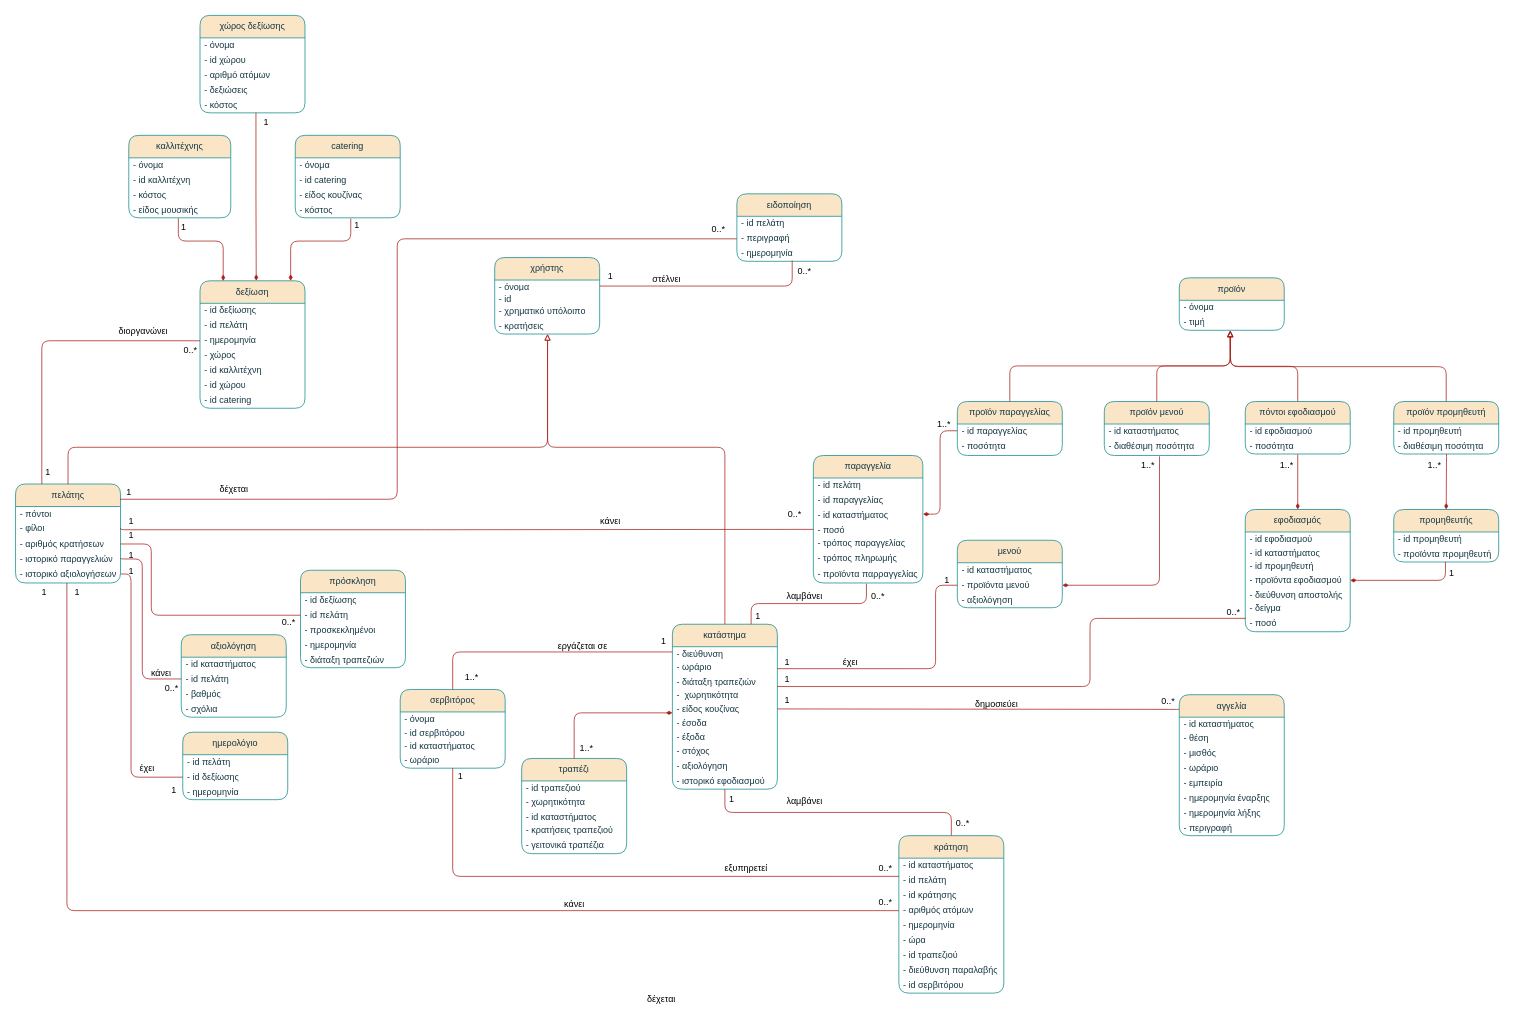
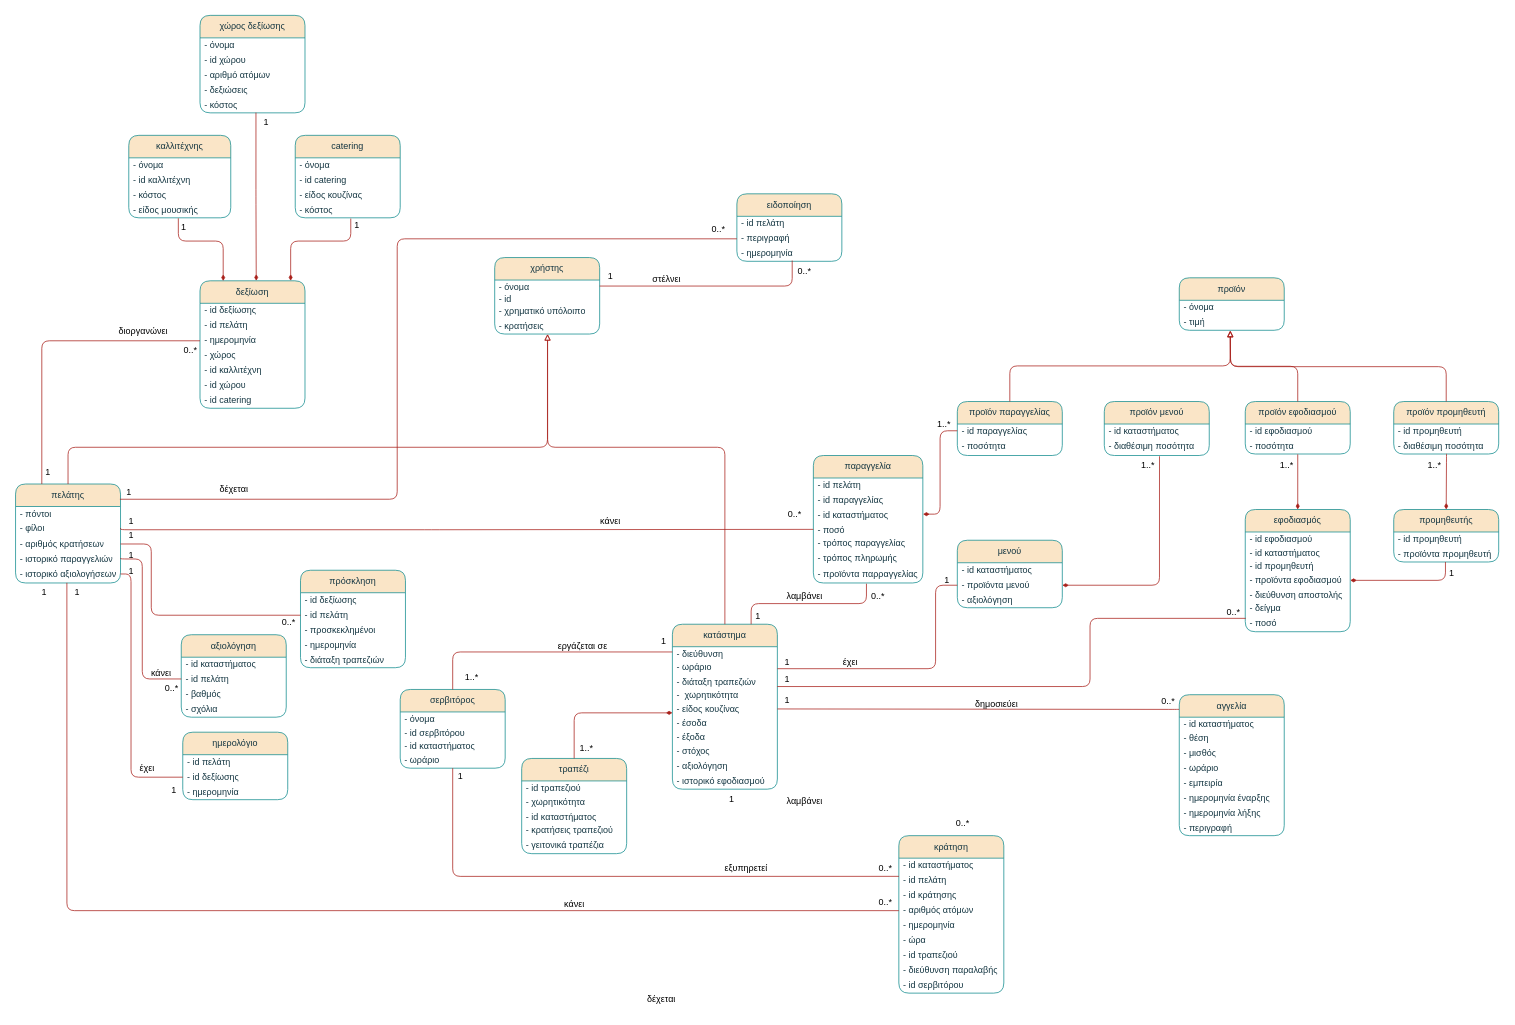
edge "προϊόν μενού" -> "- τιμή": removed
node "πόντοι εφοδιασμού": label "πόντοι εφοδιασμού" -> "προϊόν εφοδιασμού"
edge "κατάστημα" -- "κράτηση": removed
